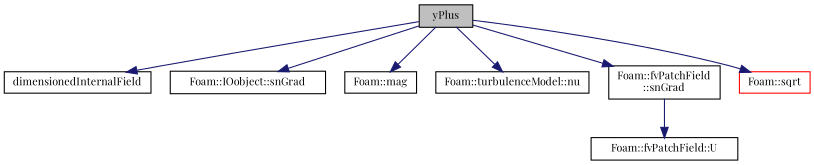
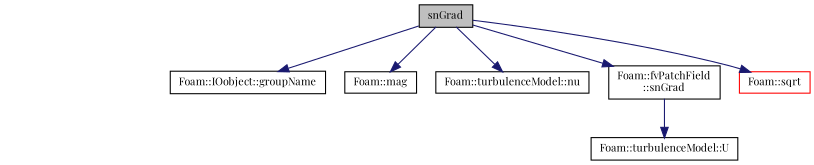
node "yPlus": label "yPlus" -> "snGrad"
node "dimensionedInternalField": removed
node "Foam::IOobject::snGrad": label "Foam::IOobject::snGrad" -> "Foam::IOobject::groupName"
node "Foam::fvPatchField::U": label "Foam::fvPatchField::U" -> "Foam::turbulenceModel::U"
